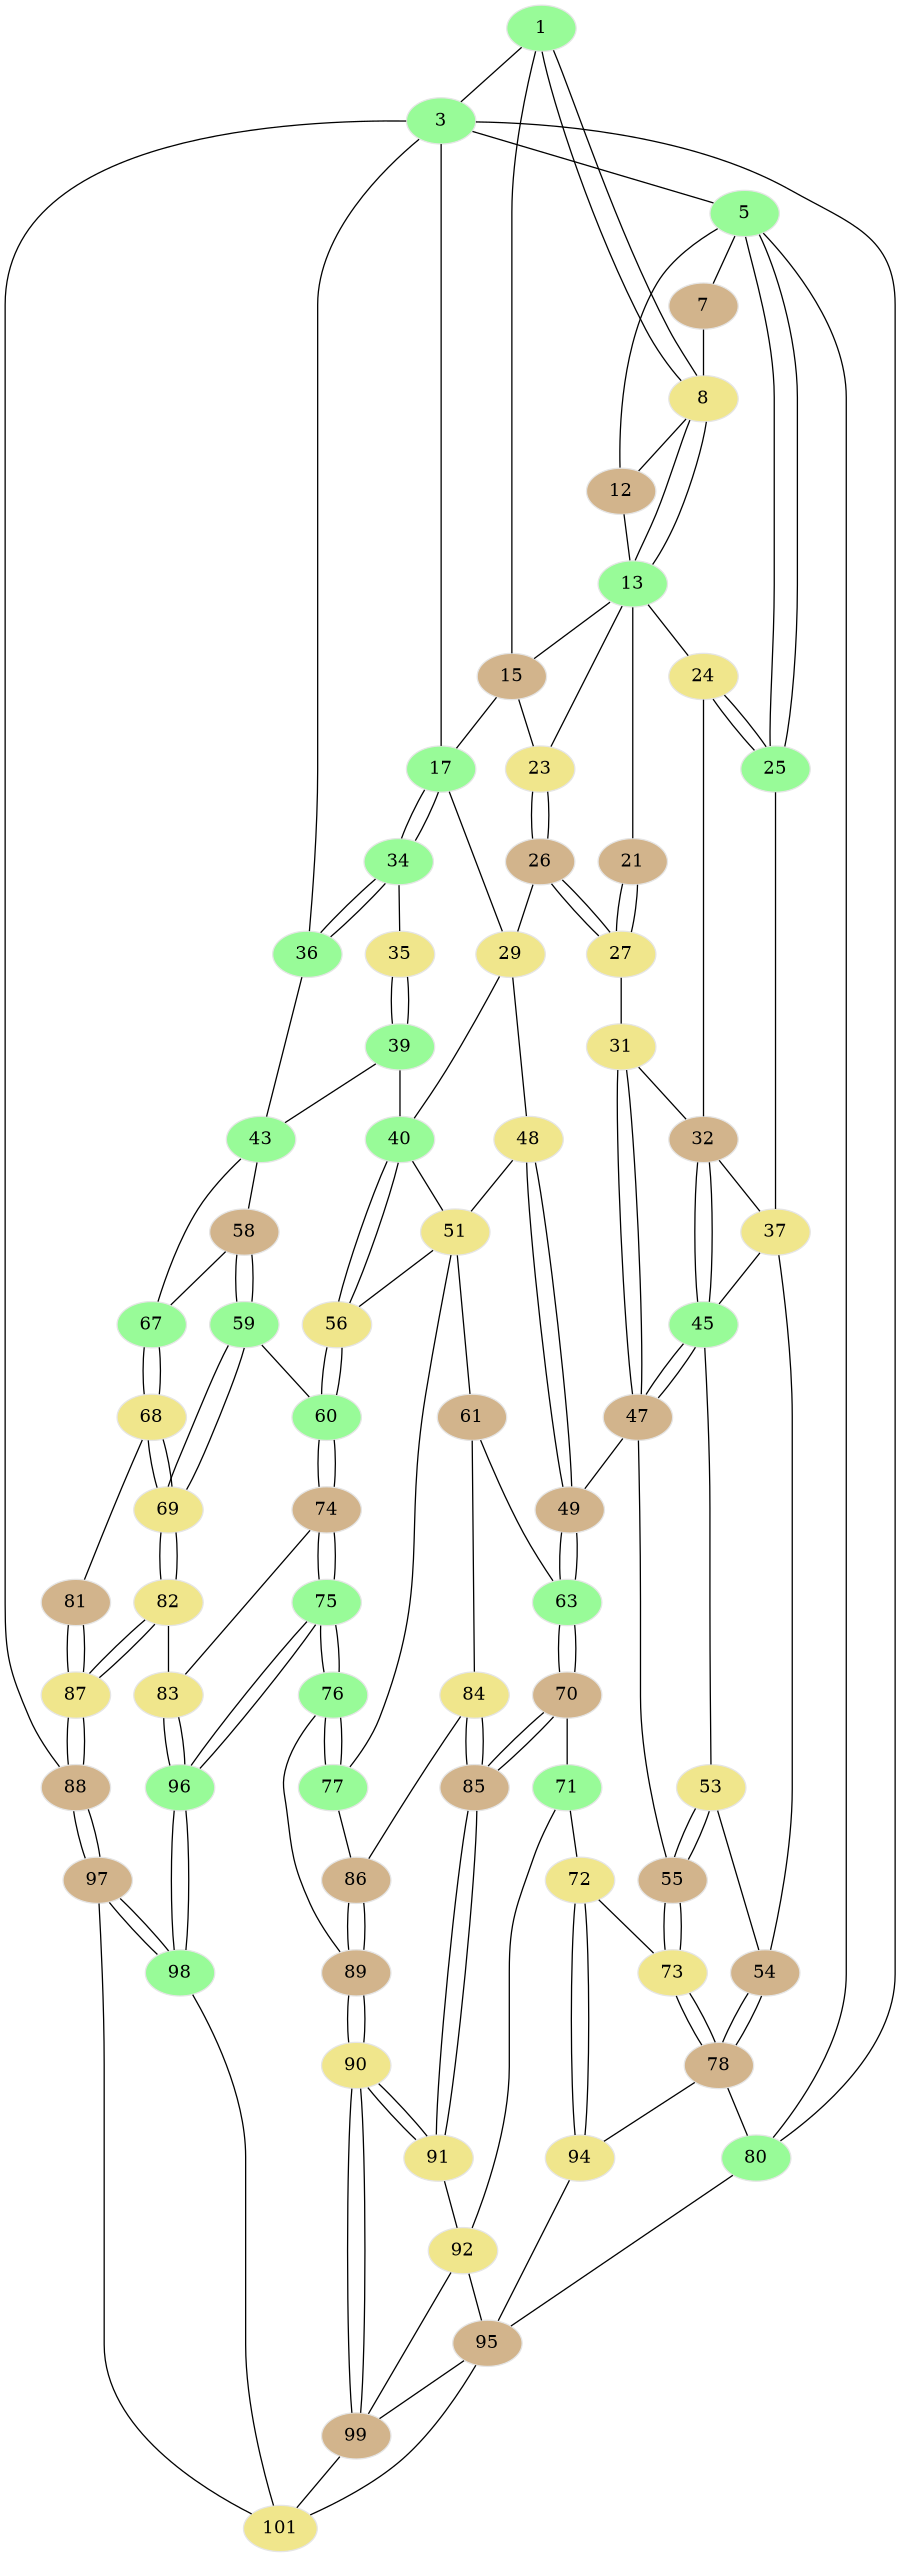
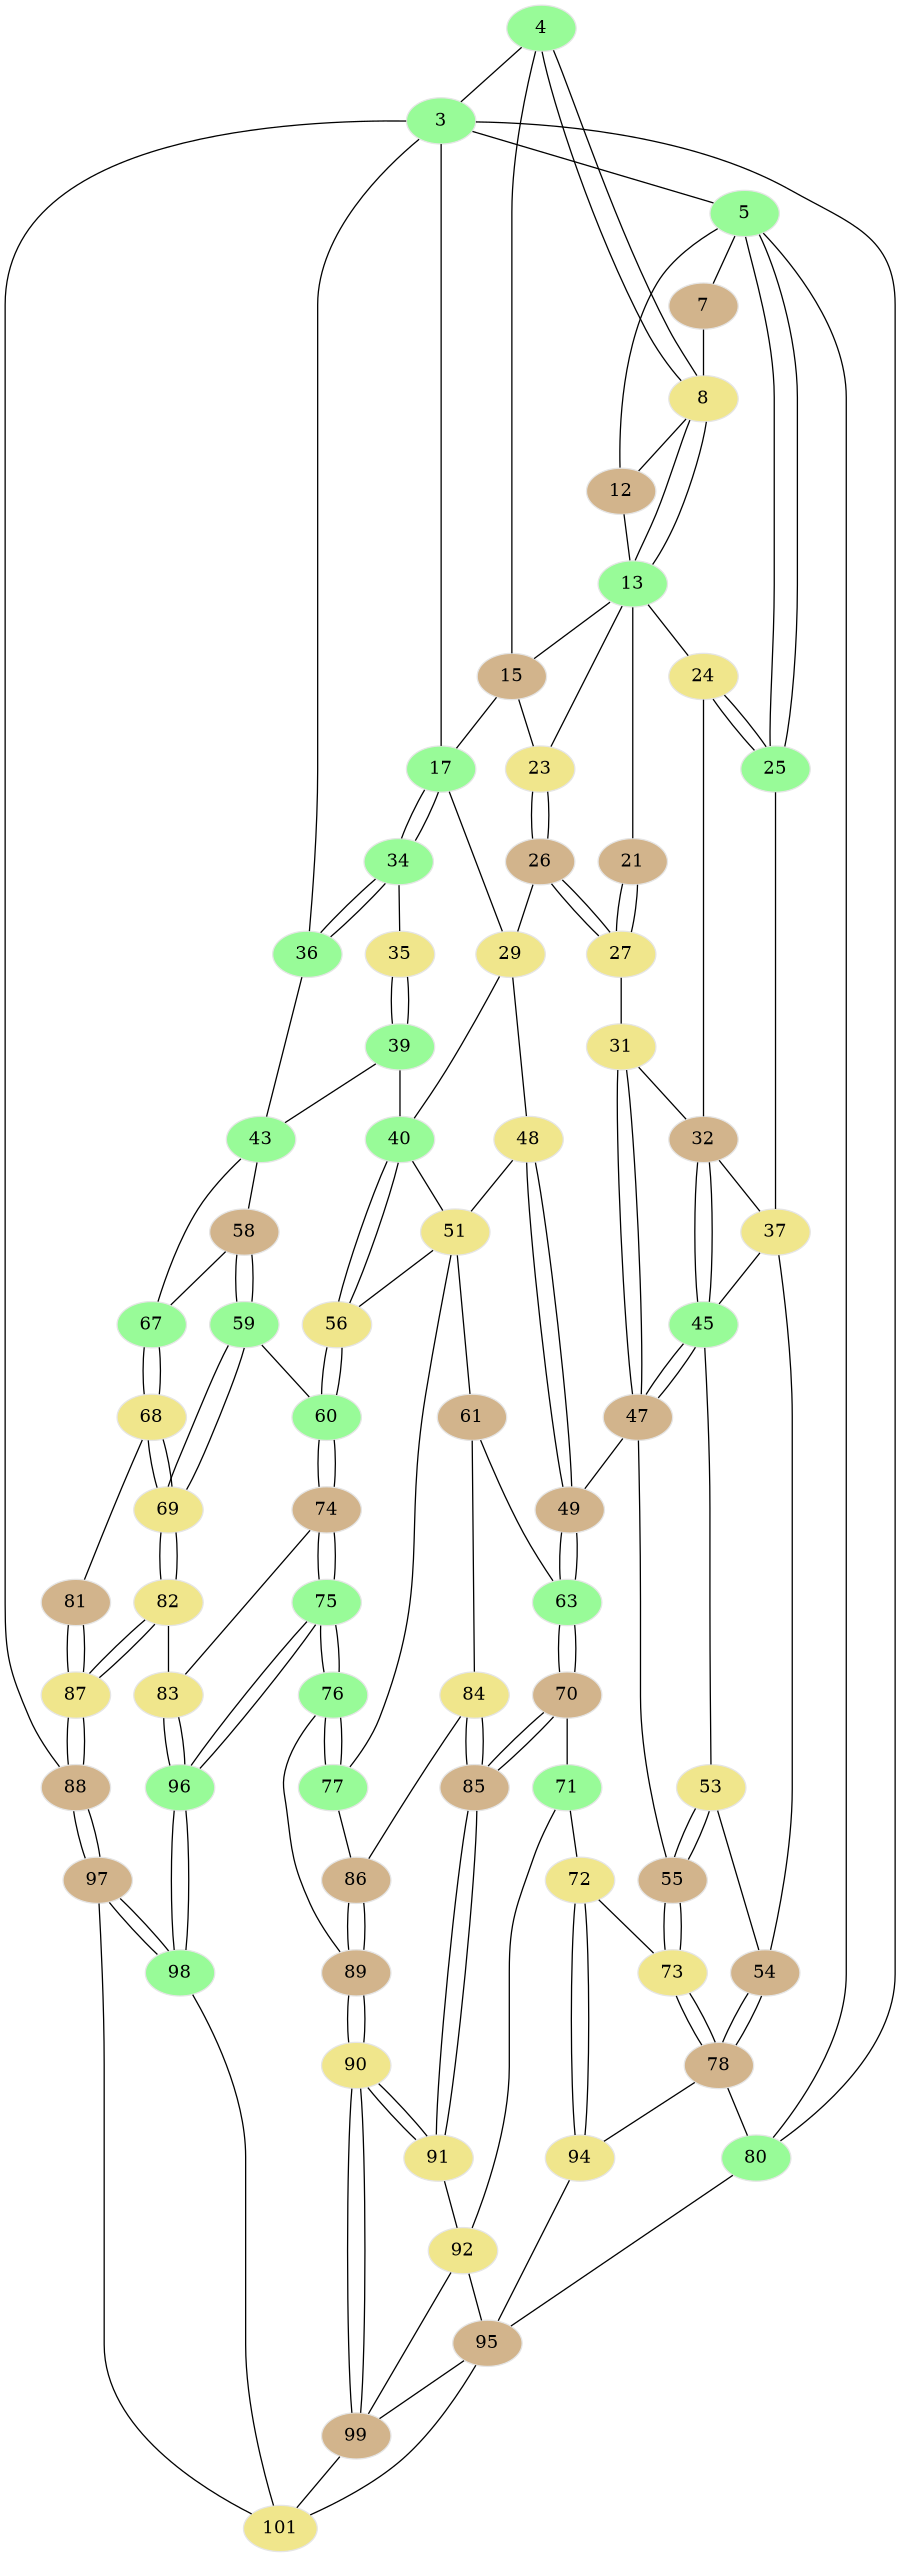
node "1": label "1" -> "4"
